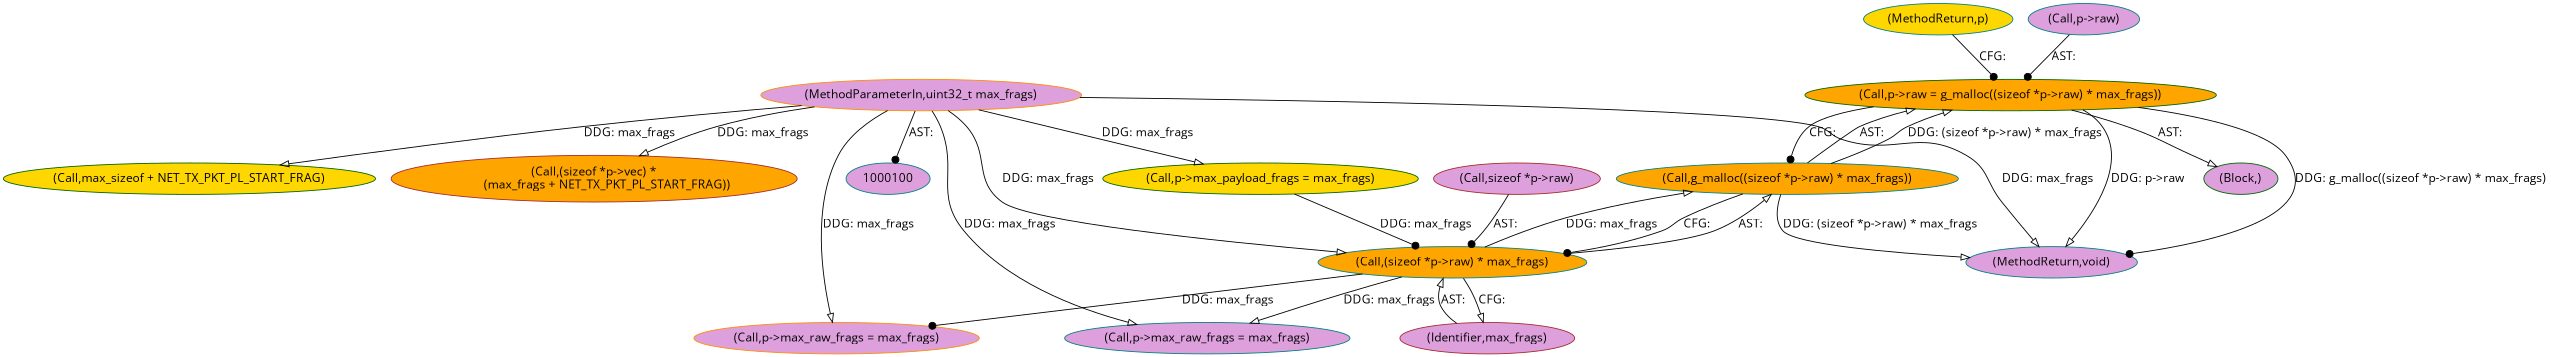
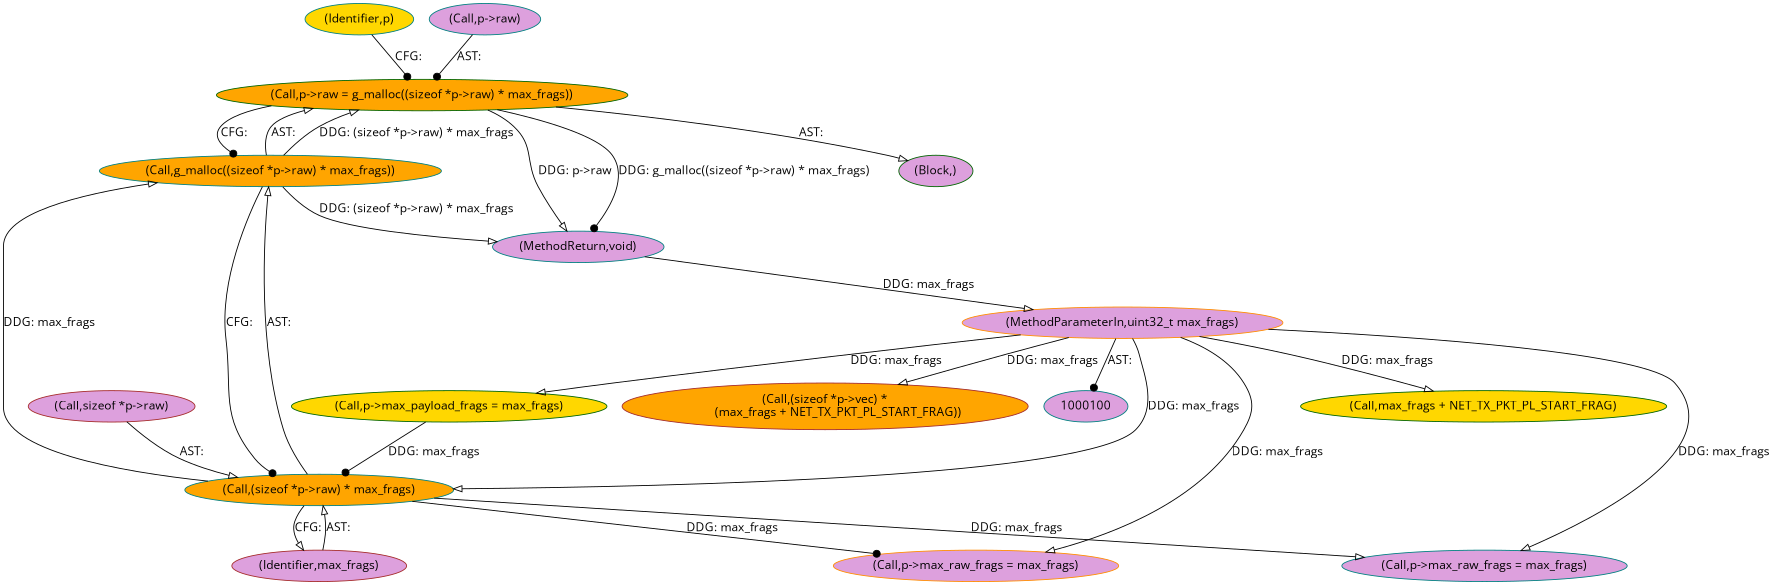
node "(MethodReturn,p)": label "(MethodReturn,p)" -> "(Identifier,p)"
edge "(MethodParameterIn,uint32_t max_frags)" -> "(MethodReturn,void)": reversed
node "(Call,max_sizeof + NET_TX_PKT_PL_START_FRAG)": label "(Call,max_sizeof + NET_TX_PKT_PL_START_FRAG)" -> "(Call,max_frags + NET_TX_PKT_PL_START_FRAG)"
edge "(Call,sizeof *p->raw)" -> "(Call,(sizeof *p->raw) * max_frags)": arrowhead dot -> onormal
